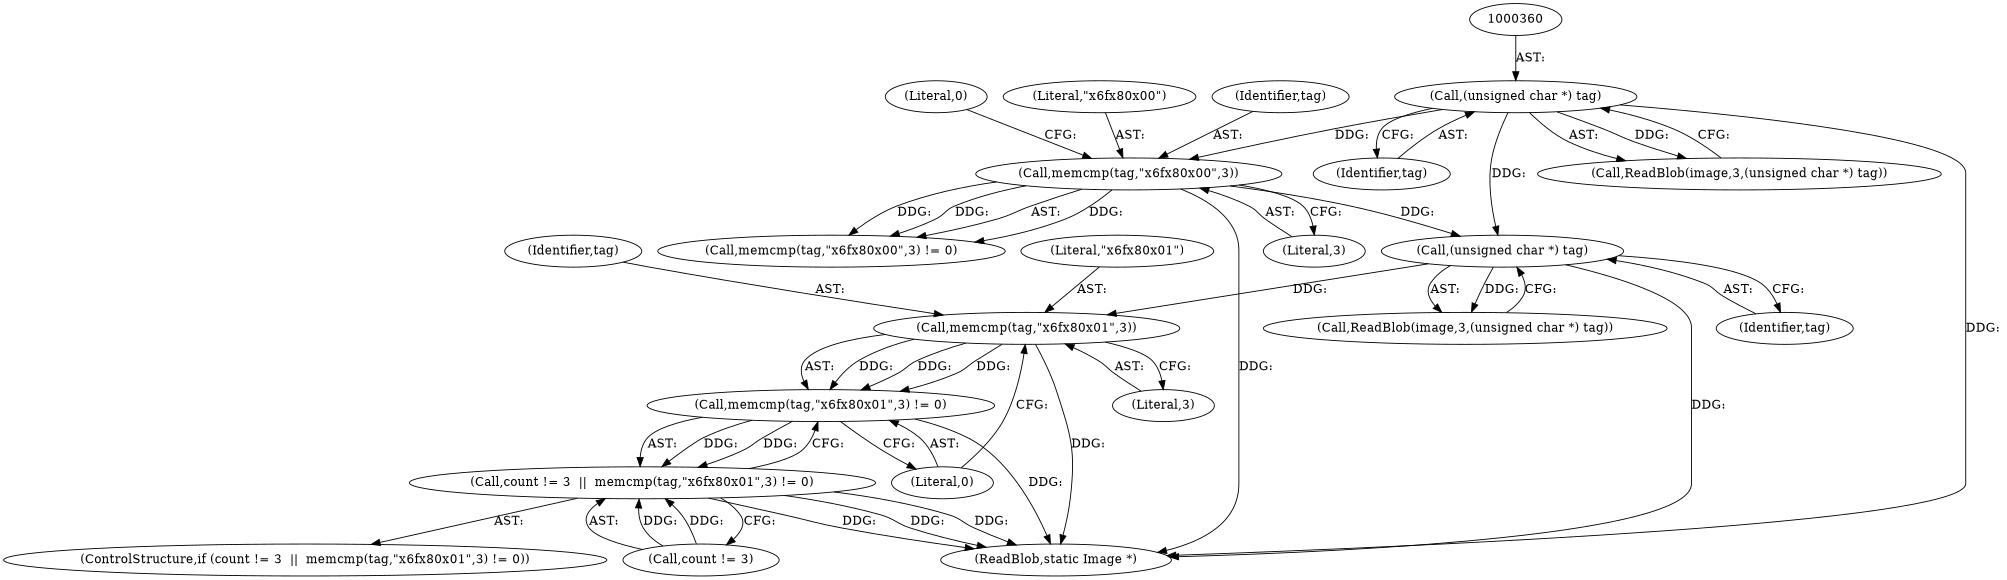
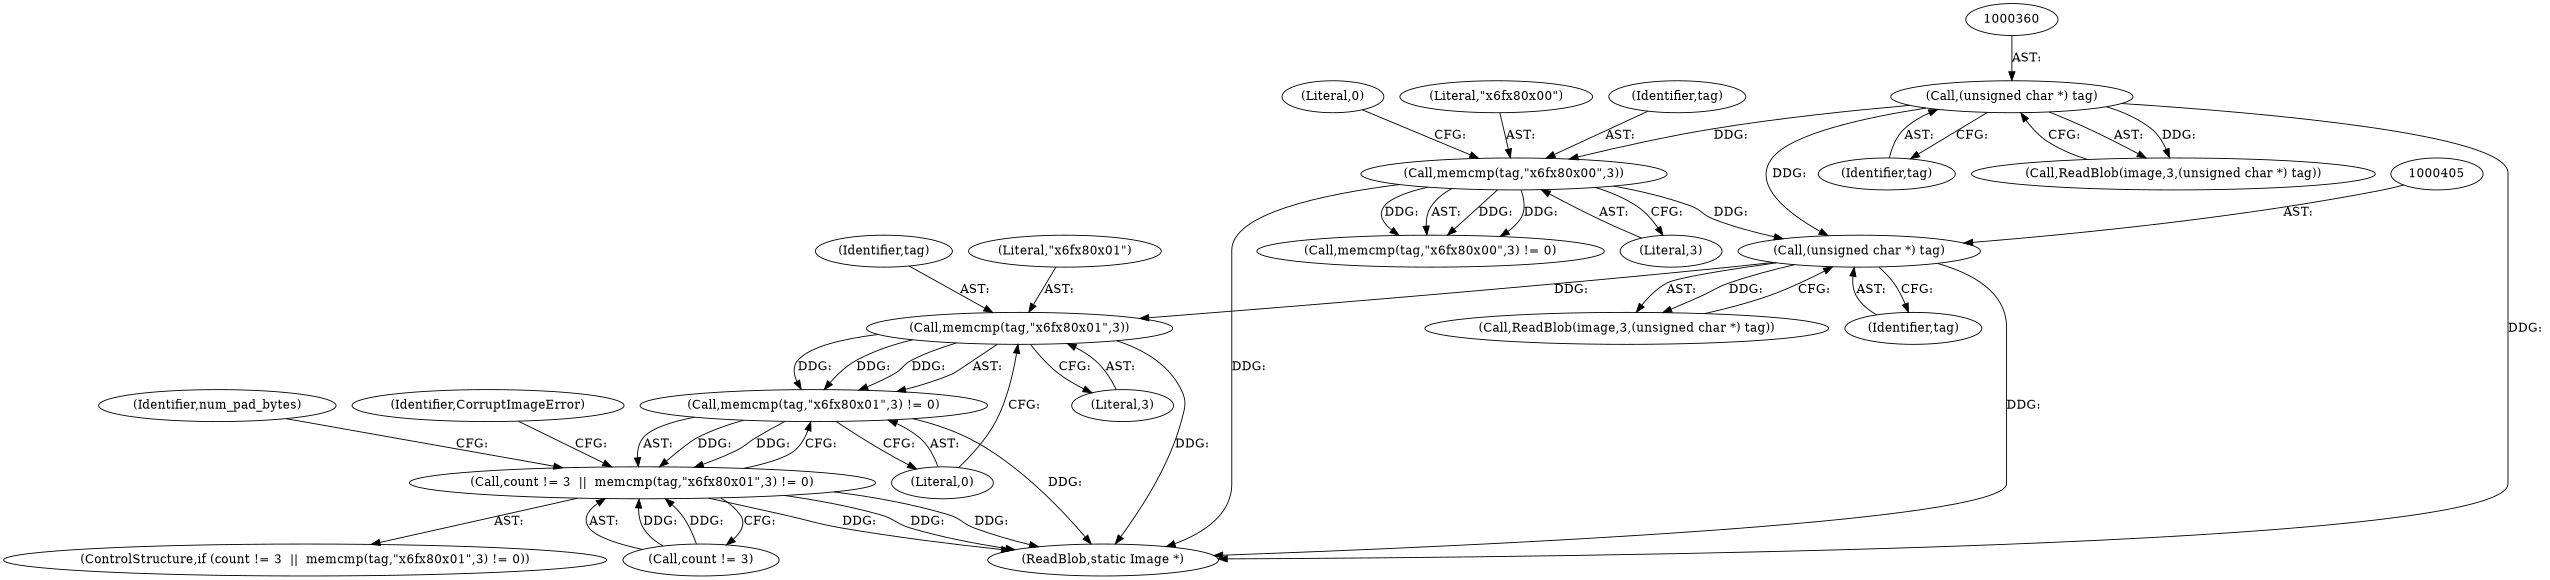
node "1000405": added
node "(Identifier,num_pad_bytes)": added
node "(Identifier,CorruptImageError)": added
